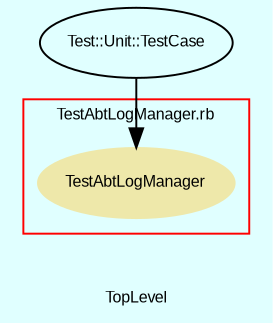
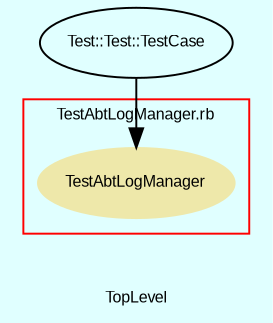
node "Test::Unit::TestCase": label "Test::Unit::TestCase" -> "Test::Test::TestCase"
